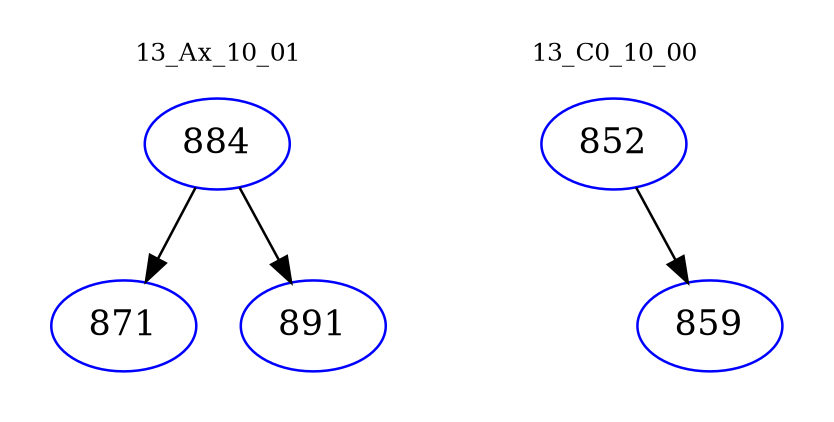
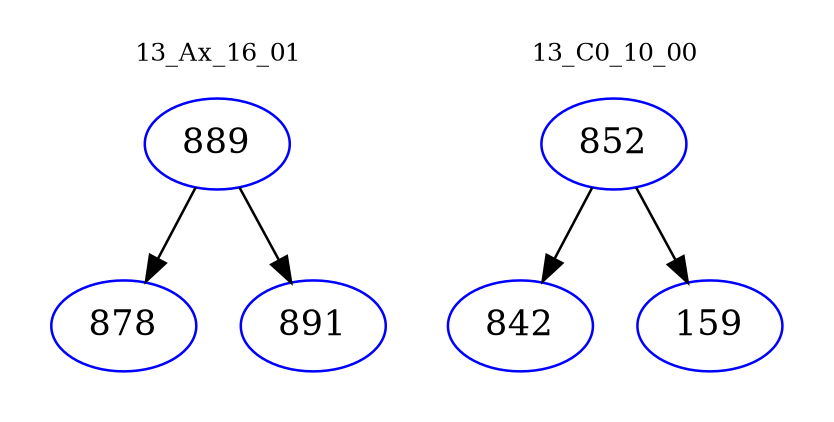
cluster "13_Ax_10_01": label "13_Ax_10_01" -> "13_Ax_16_01"
node "884": label "884" -> "889"
node "871": label "871" -> "878"
node "842": added
node "859": label "859" -> "159"
